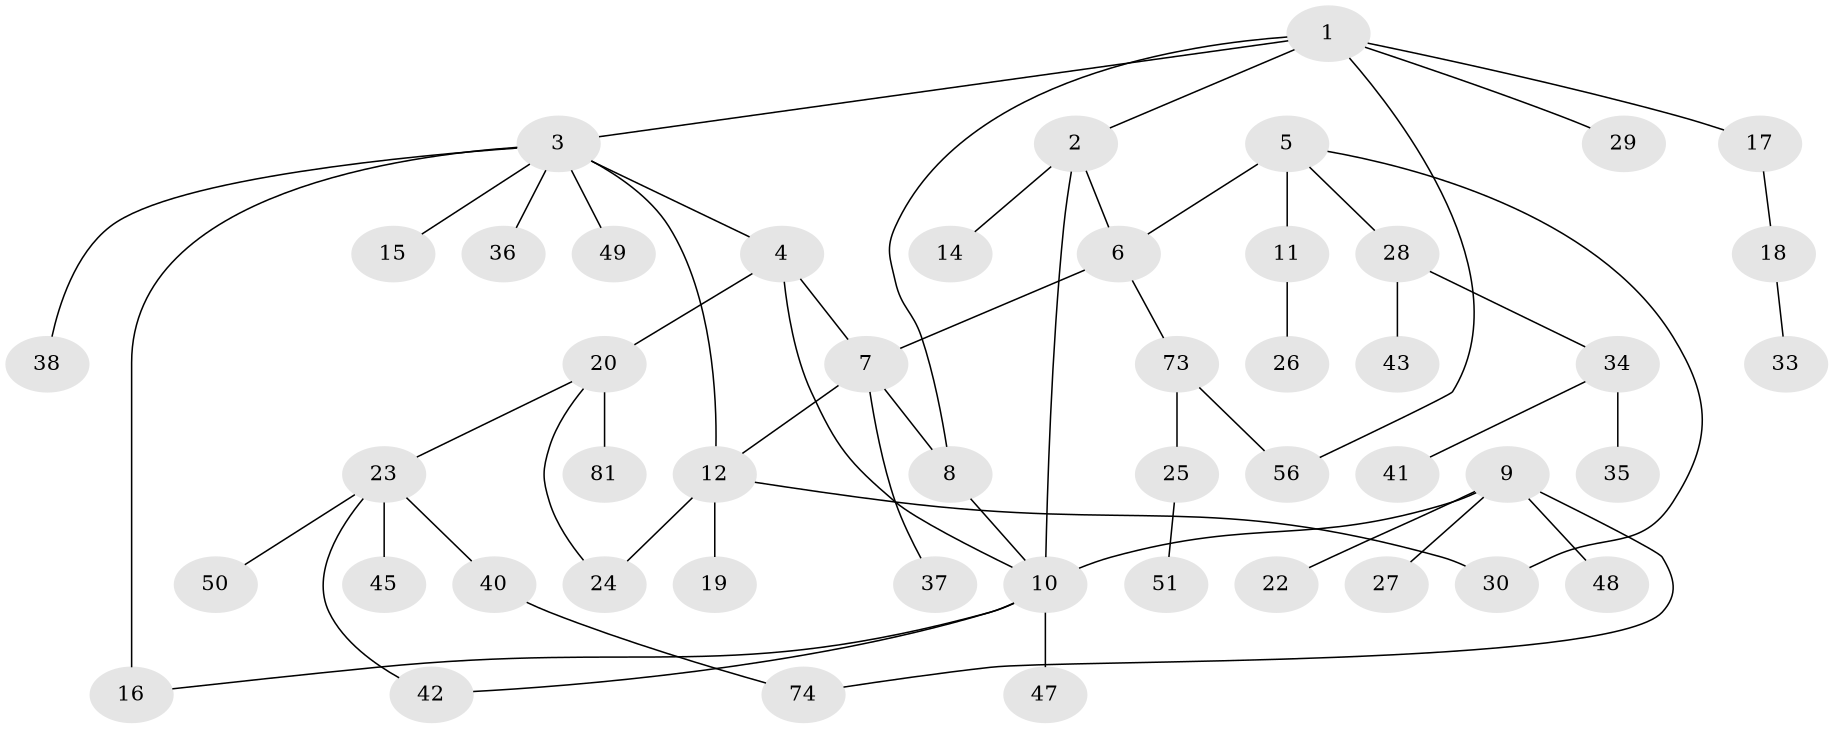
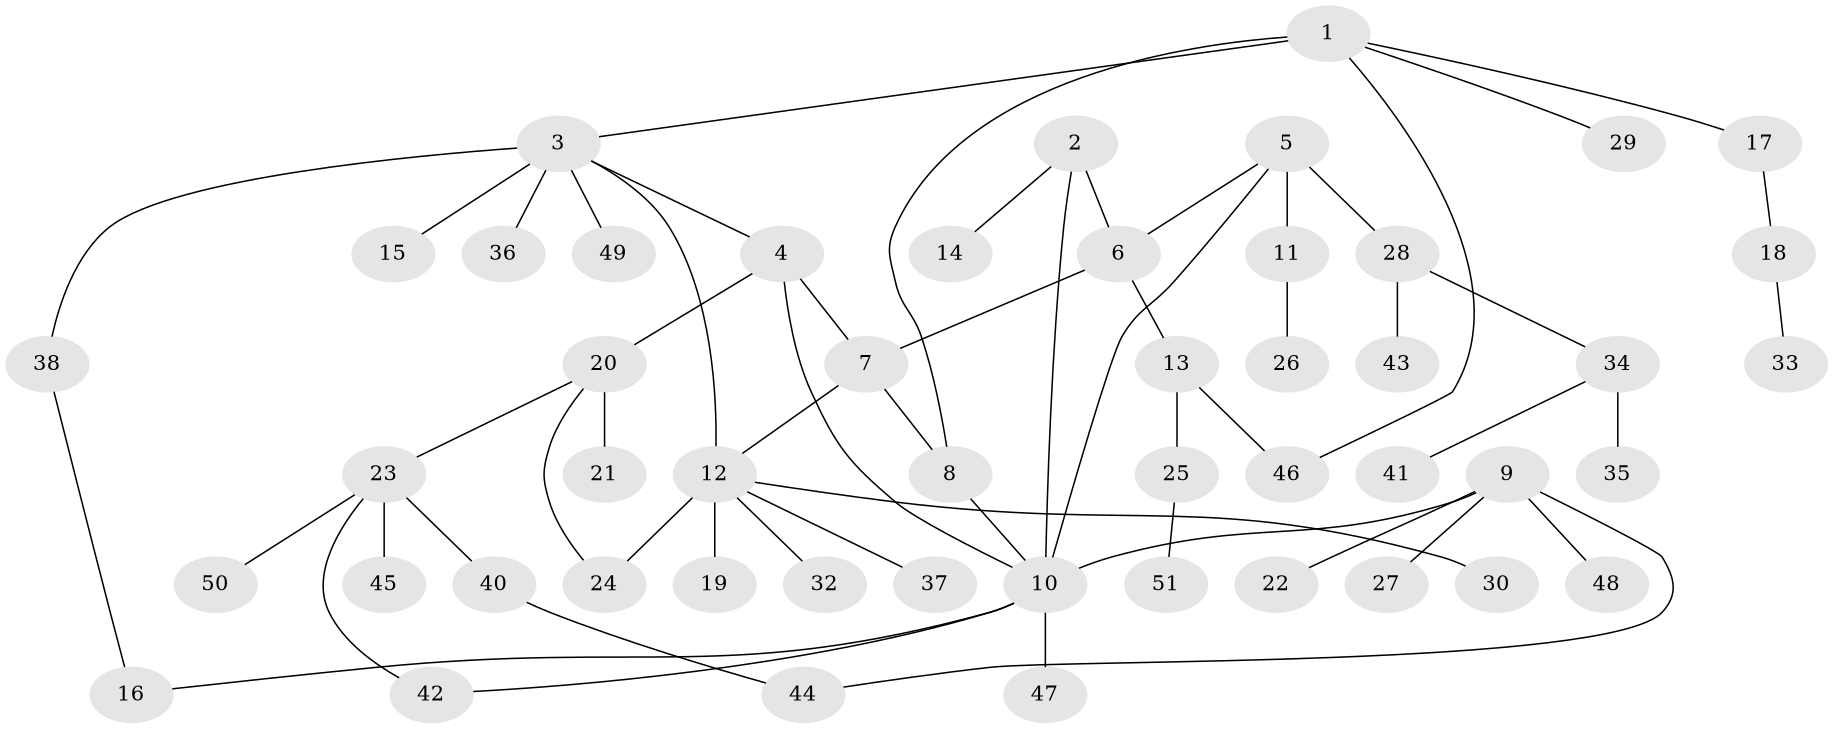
edge "1" -- "2": removed
edge "3" -- "16": now "38" -- "16"
edge "5" -- "30": now "5" -- "10"
node "73": label "73" -> "13"
node "81": label "81" -> "21"
node "56": label "56" -> "46"
edge "7" -- "37": now "12" -- "37"
node "32": added
node "74": label "74" -> "44"
